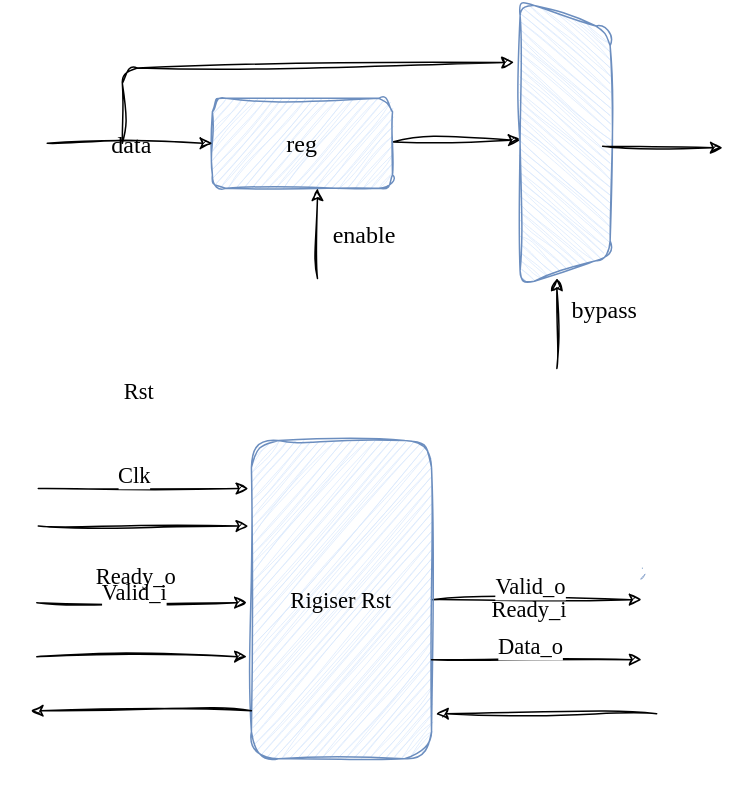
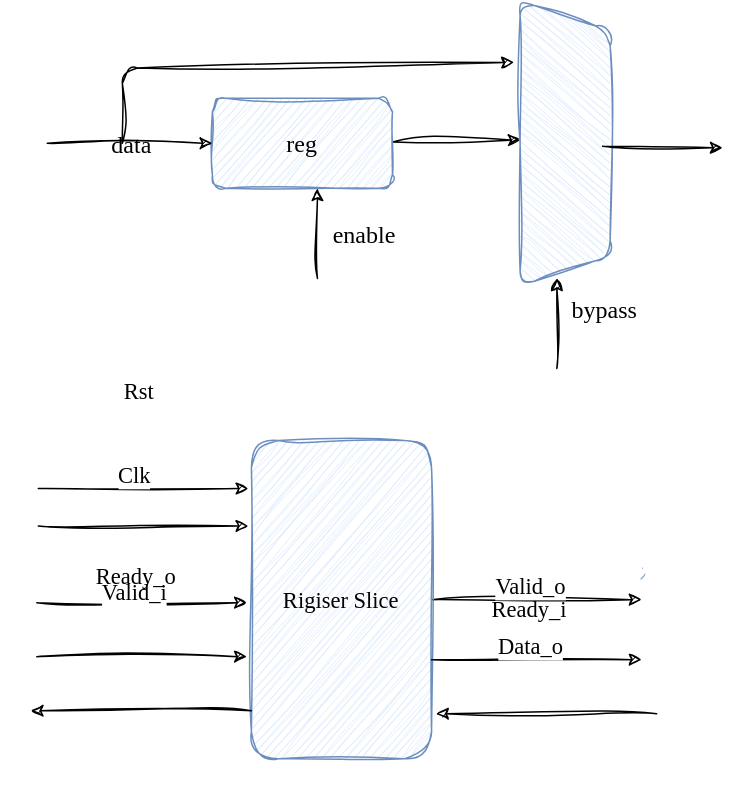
node "Rigiser Rst": label "Rigiser Rst" -> "Rigiser Slice"
